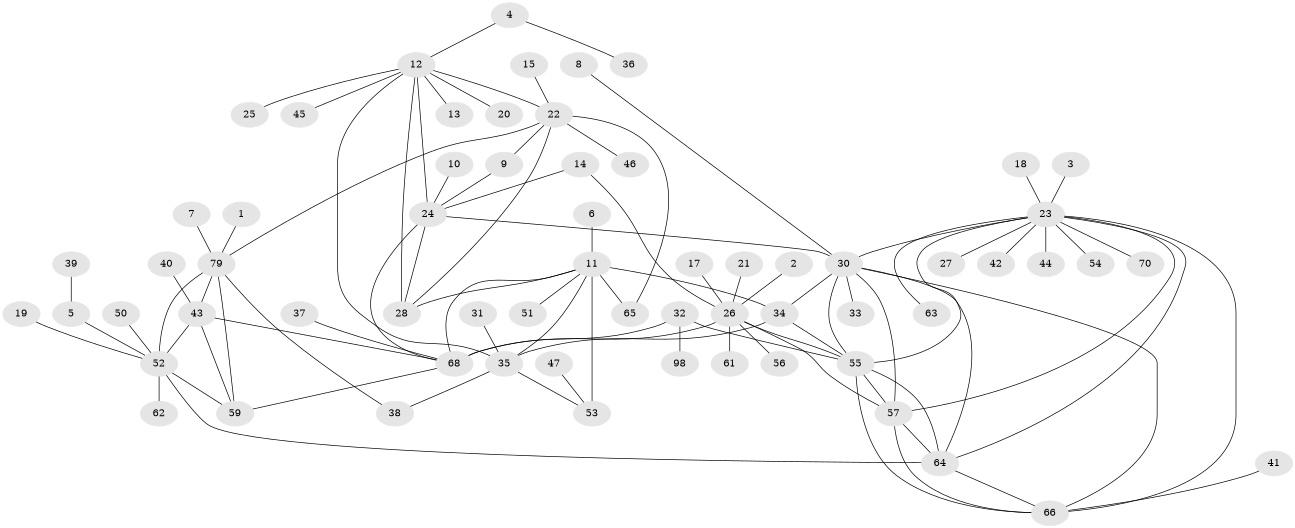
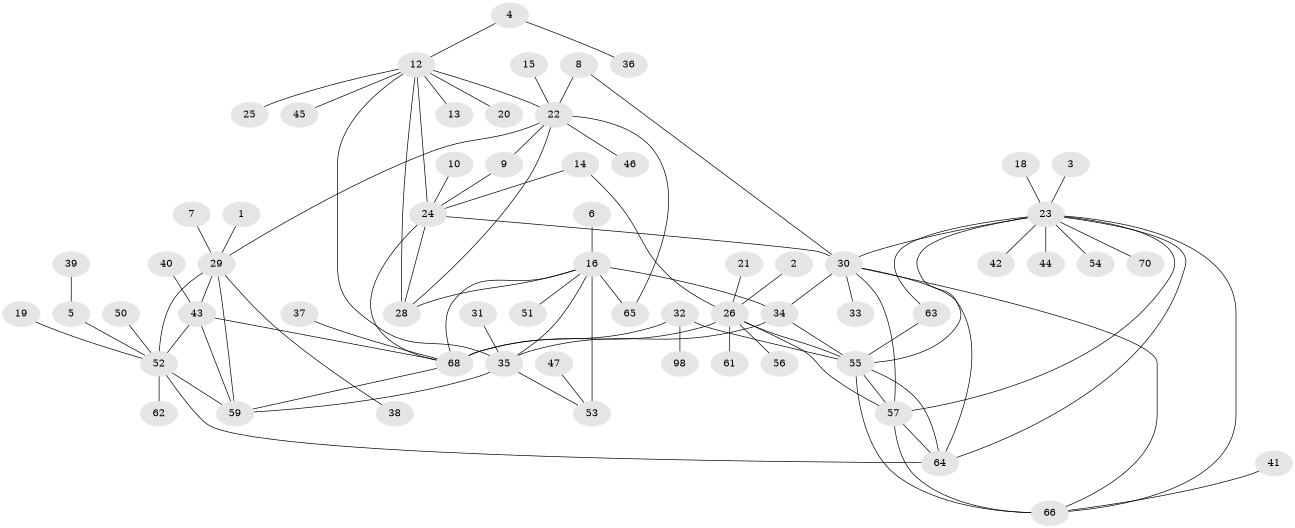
edge "8" -- "22": added
node "79": label "79" -> "29"
node "11": label "11" -> "16"
node "17": removed
node "27": removed
edge "30" -- "55": now "63" -- "55"
edge "35" -- "38": now "35" -- "59"
edge "64" -- "66": removed
